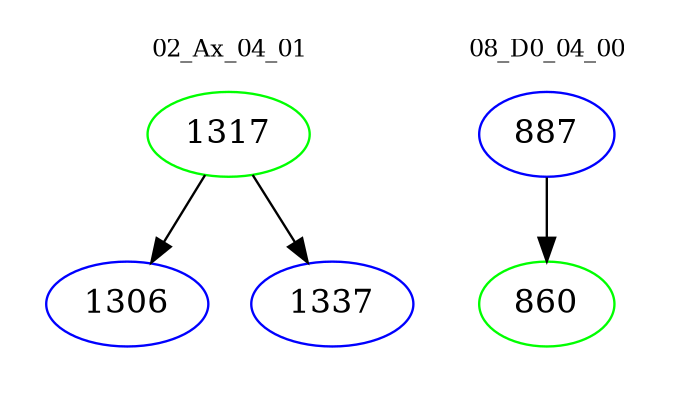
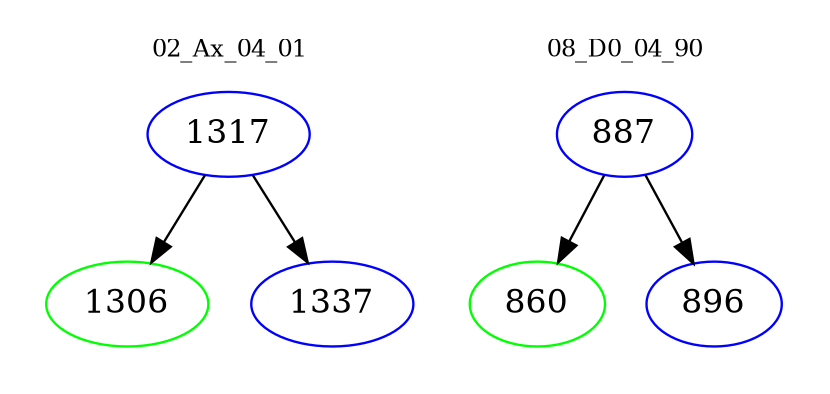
cluster "08_D0_04_00": label "08_D0_04_00" -> "08_D0_04_90"
node "1317": color green -> blue
node "1306": color blue -> green
node "896": added
